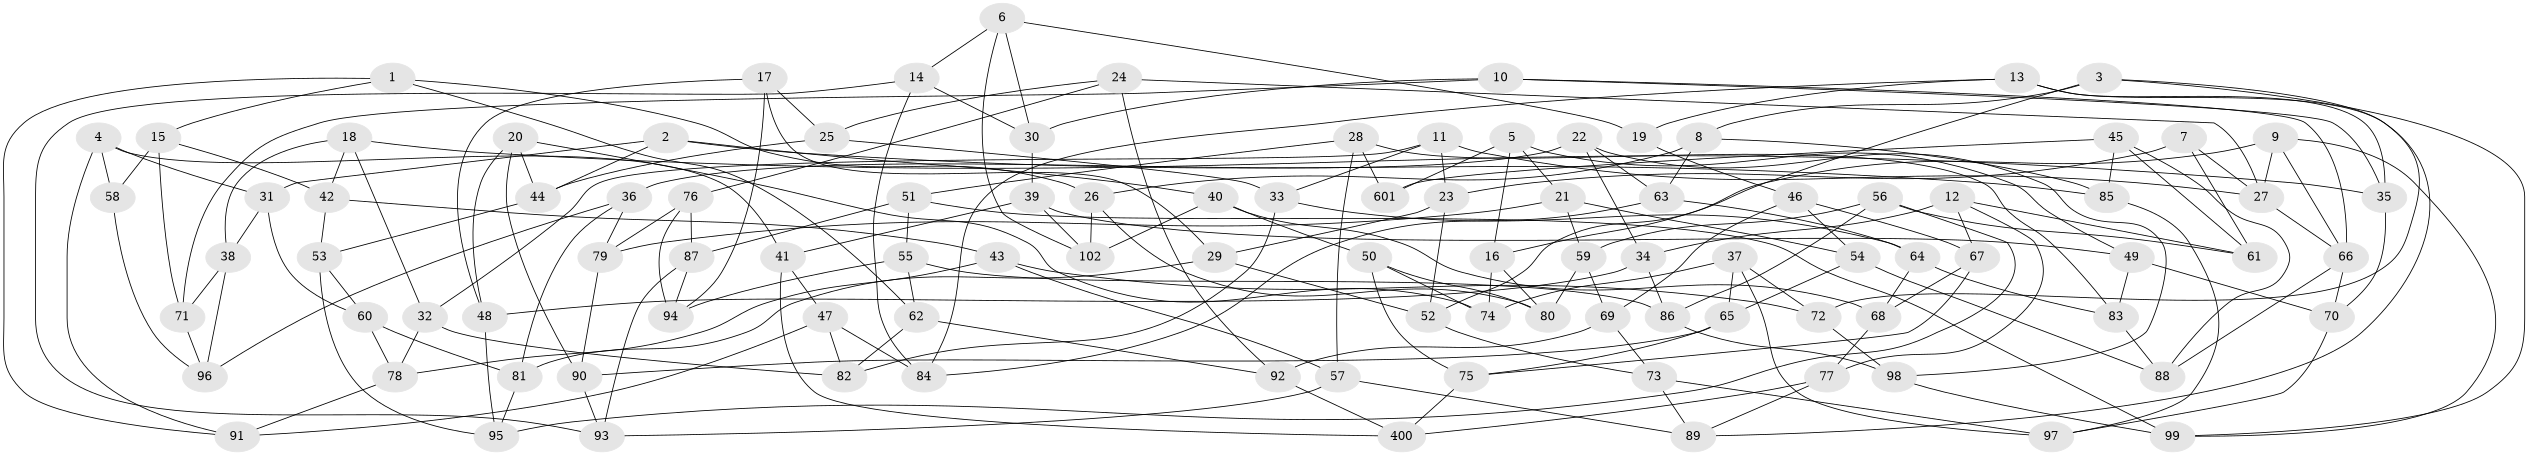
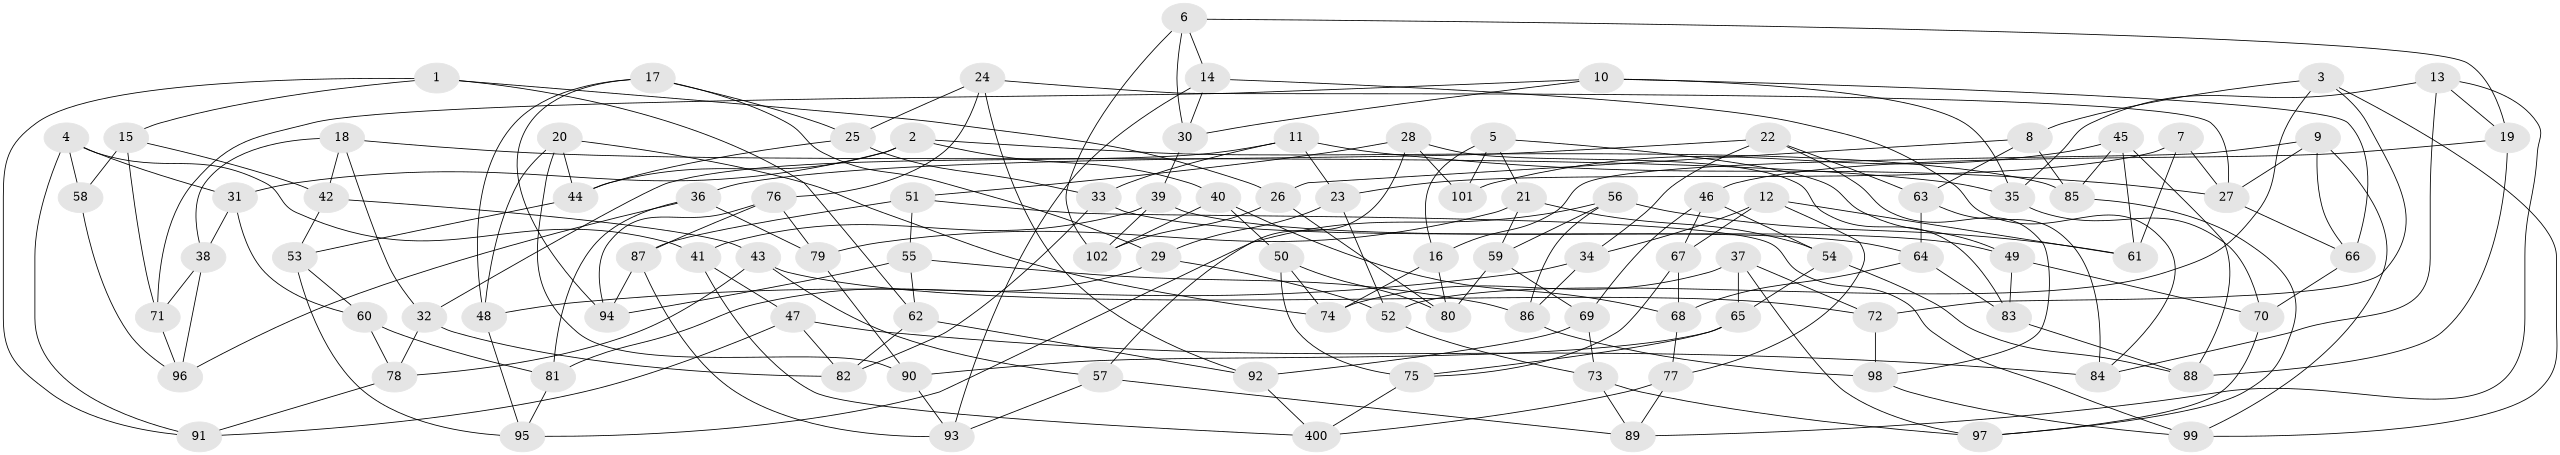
node "601": label "601" -> "101"
edge "66" -- "88": now "19" -- "88"
